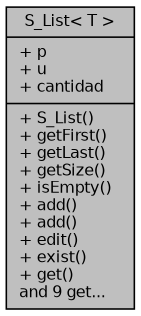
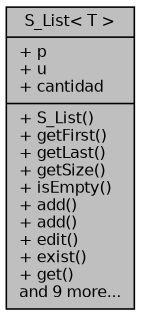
node "S_List< T >": text "and 9 get..." -> "and 9 more..."
